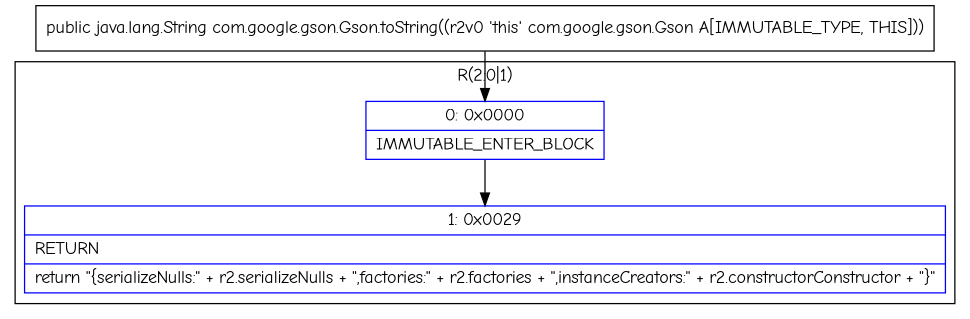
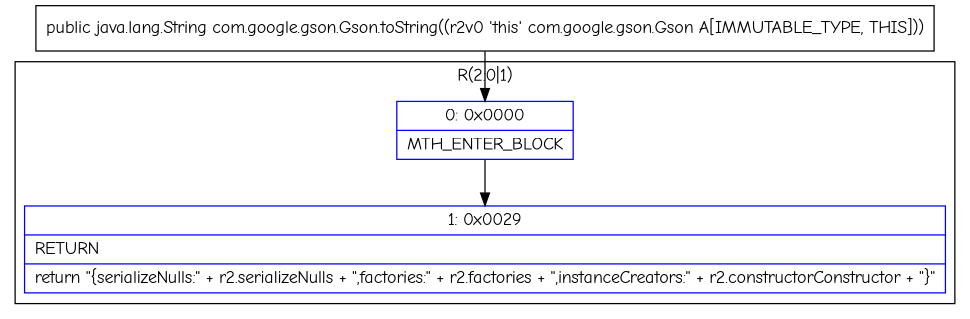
node "0: 0x0000": text "IMMUTABLE_ENTER_BLOCK" -> "MTH_ENTER_BLOCK"
